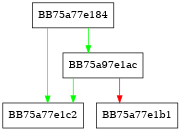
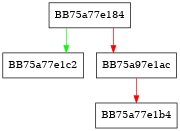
edge "BB75a77e184" -> "BB75a97e1ac": color green -> red
edge "BB75a97e1ac" -> "BB75a77e1c2": removed
node "BB75a77e1b1": label "BB75a77e1b1" -> "BB75a77e1b4"
